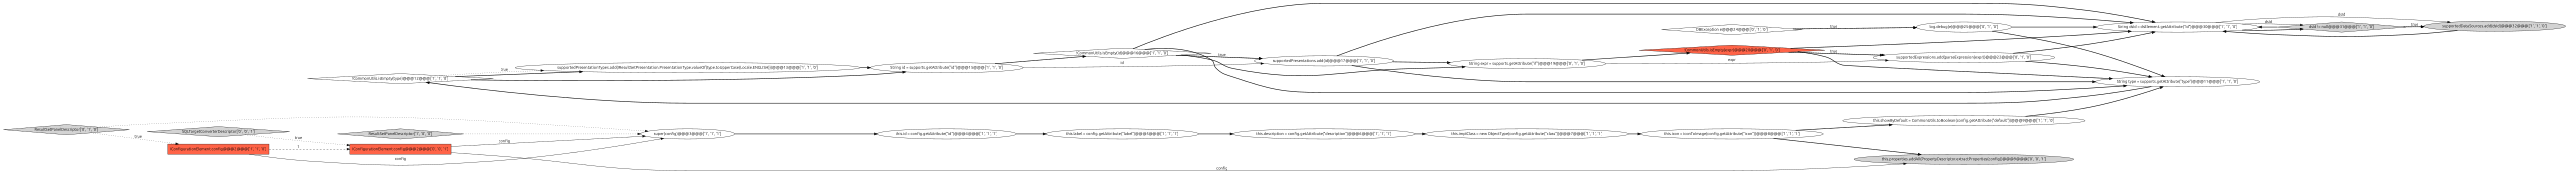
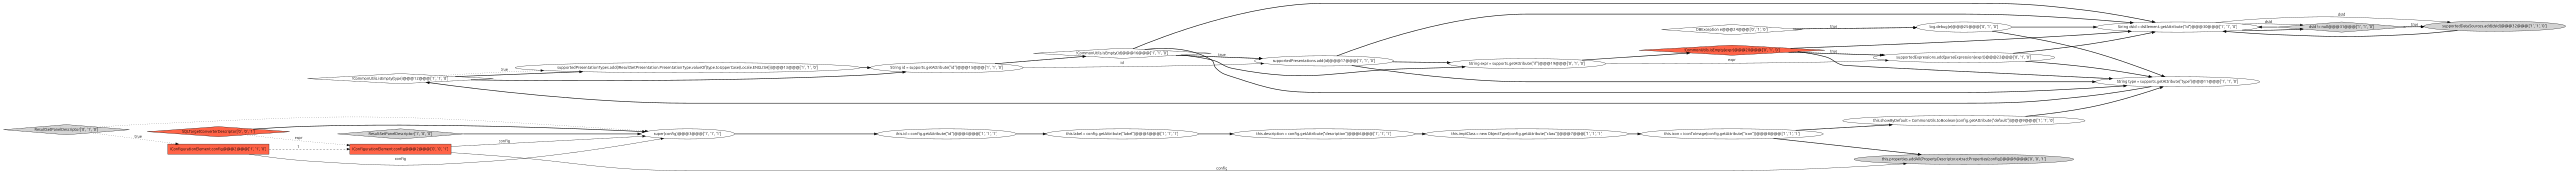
edge "SQLTargetConverterDescriptor['0', '0', '1']" -> "super(config)@@@3@@@['1', '1', '1']": added
node "SQLTargetConverterDescriptor['0', '0', '1']": fillcolor lightgray -> tomato
edge "ResultSetPanelDescriptor['1', '0', '0']" -> "super(config)@@@3@@@['1', '1', '1']": style dotted -> bold
edge "SQLTargetConverterDescriptor['0', '0', '1']" -> "IConfigurationElement config@@@2@@@['0', '0', '1']": label "true" -> "expr"
